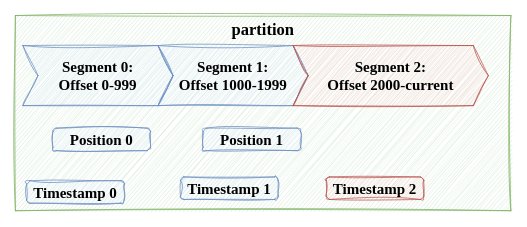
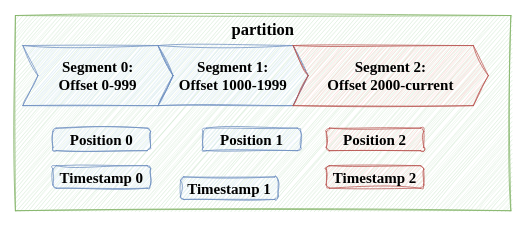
node "Position 2": added
node "Timestamp 2": moved (375, 188) -> (375, 177)
node "Timestamp 0": moved (75, 192) -> (102, 177)
